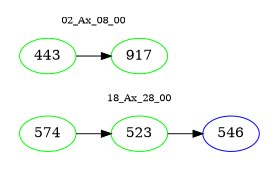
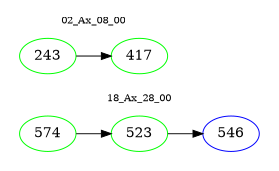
node "443": label "443" -> "243"
node "917": label "917" -> "417"
